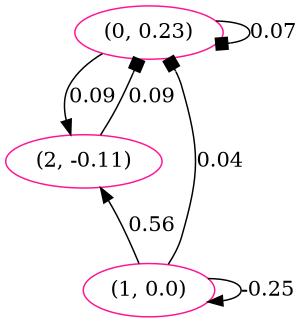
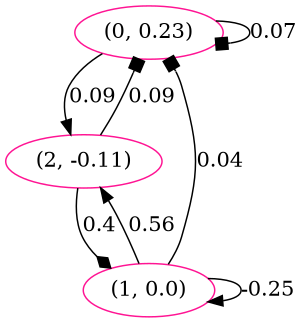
edge "(2, -0.11)" -> "(1, 0.0)": added, label "0.4"
